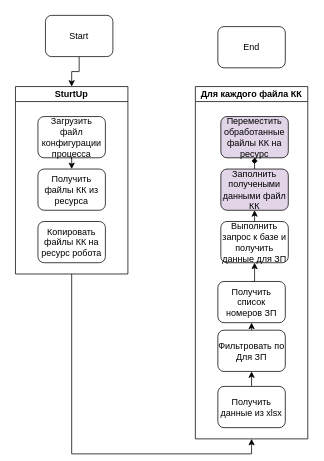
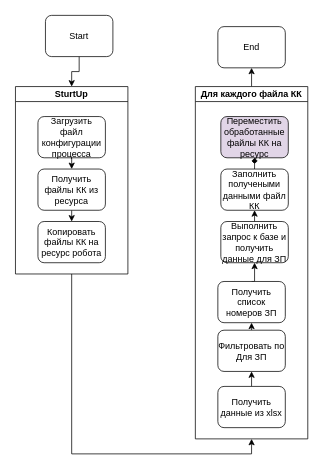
edge "Для каждого файла КК" -> "End": added
node "Заполнить получеными данными файл КК": fillcolor #e1d5e7 -> #ffffff
edge "Получить файлы КК из ресурса" -> "Копировать файлы КК на ресурс робота": added
